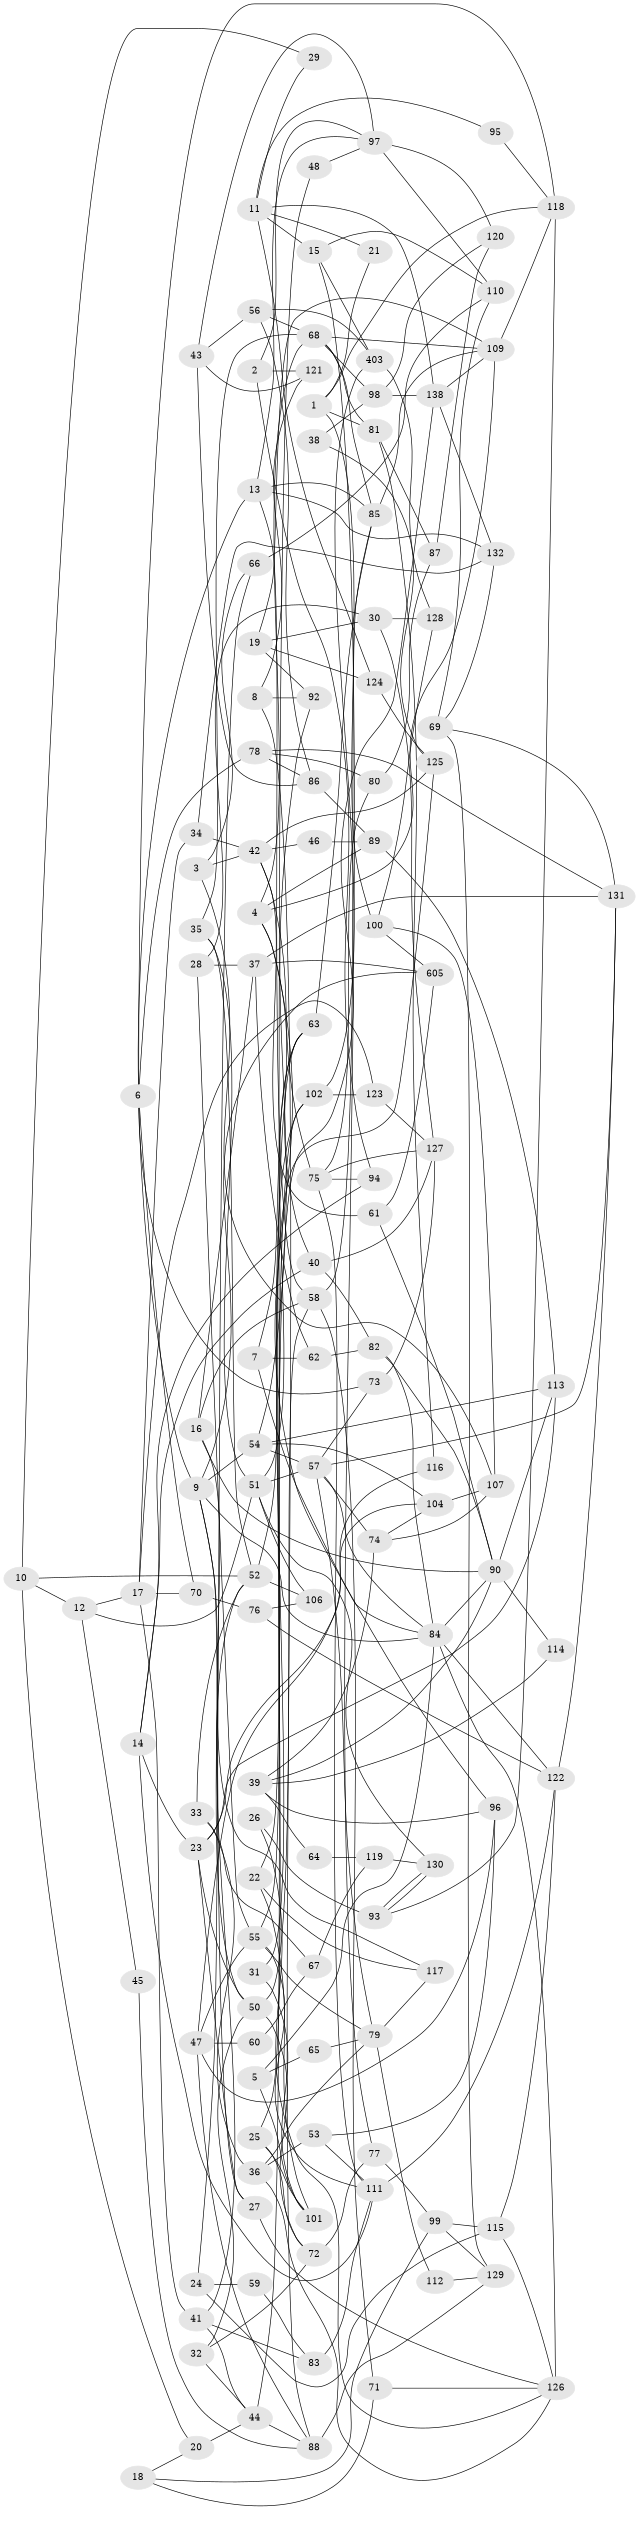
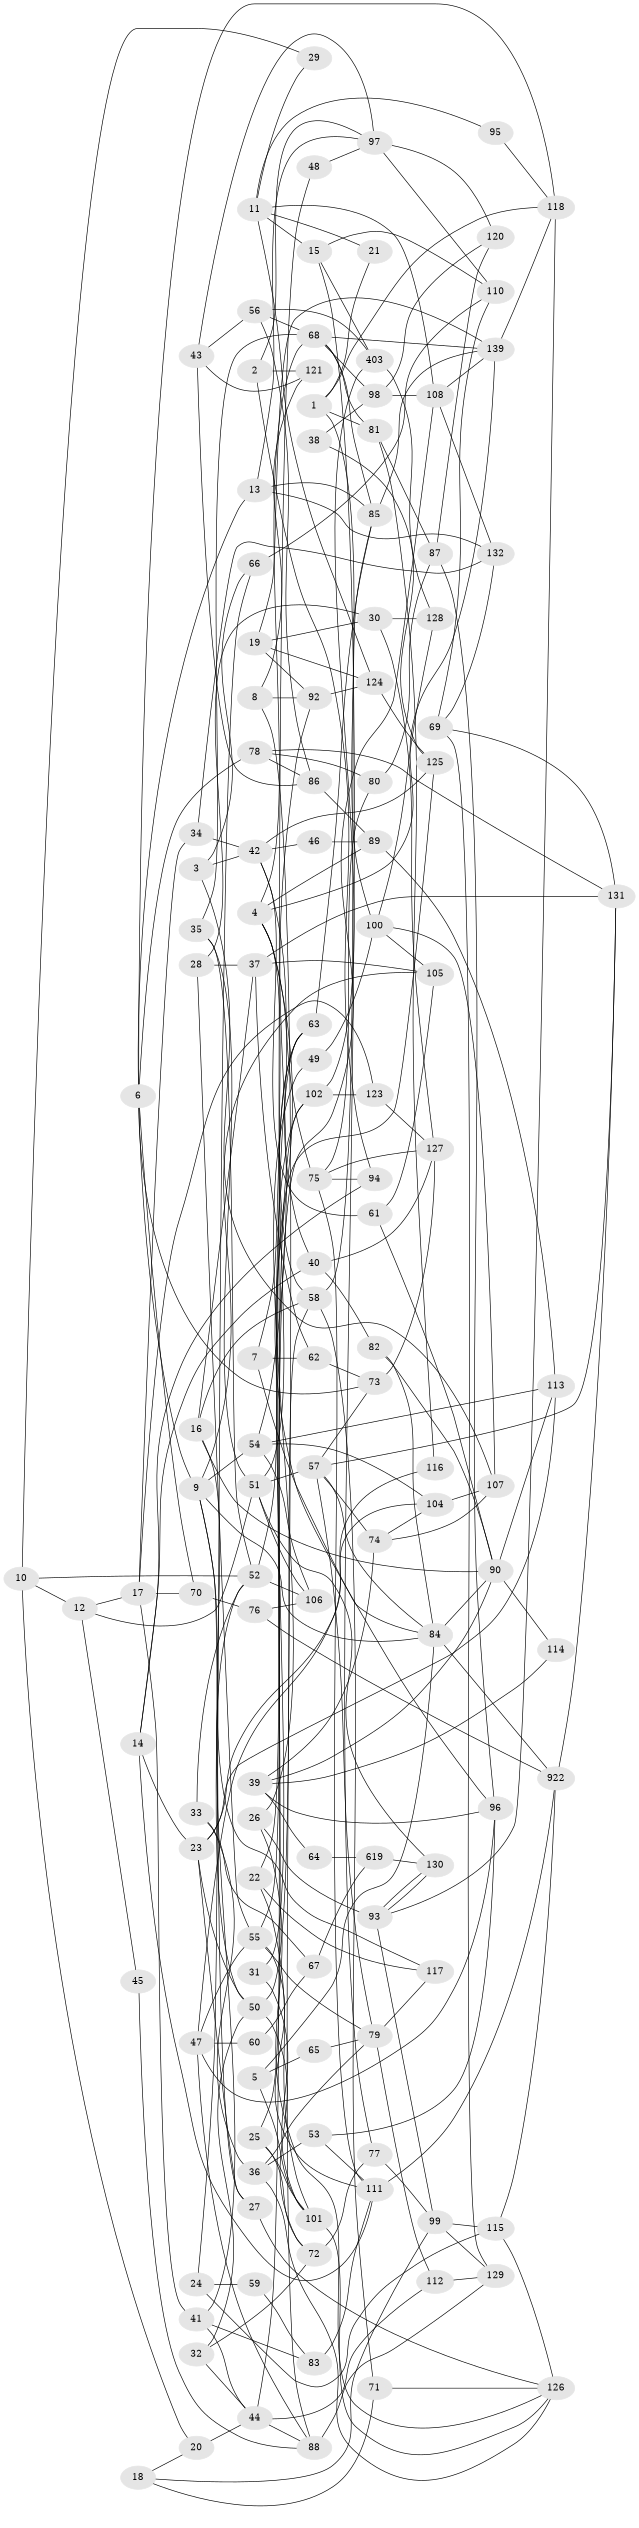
node "109": label "109" -> "139"
node "138": label "138" -> "108"
edge "124" -- "92": added
edge "13" -- "58": now "4" -- "58"
node "605": label "605" -> "105"
node "49": added
edge "87" -- "96": added
edge "82" -- "62": now "73" -- "62"
edge "54" -- "57": now "54" -- "106"
node "122": label "122" -> "922"
node "119": label "119" -> "619"
edge "84" -- "126": now "101" -- "126"
edge "93" -- "99": added
edge "112" -- "44": added
